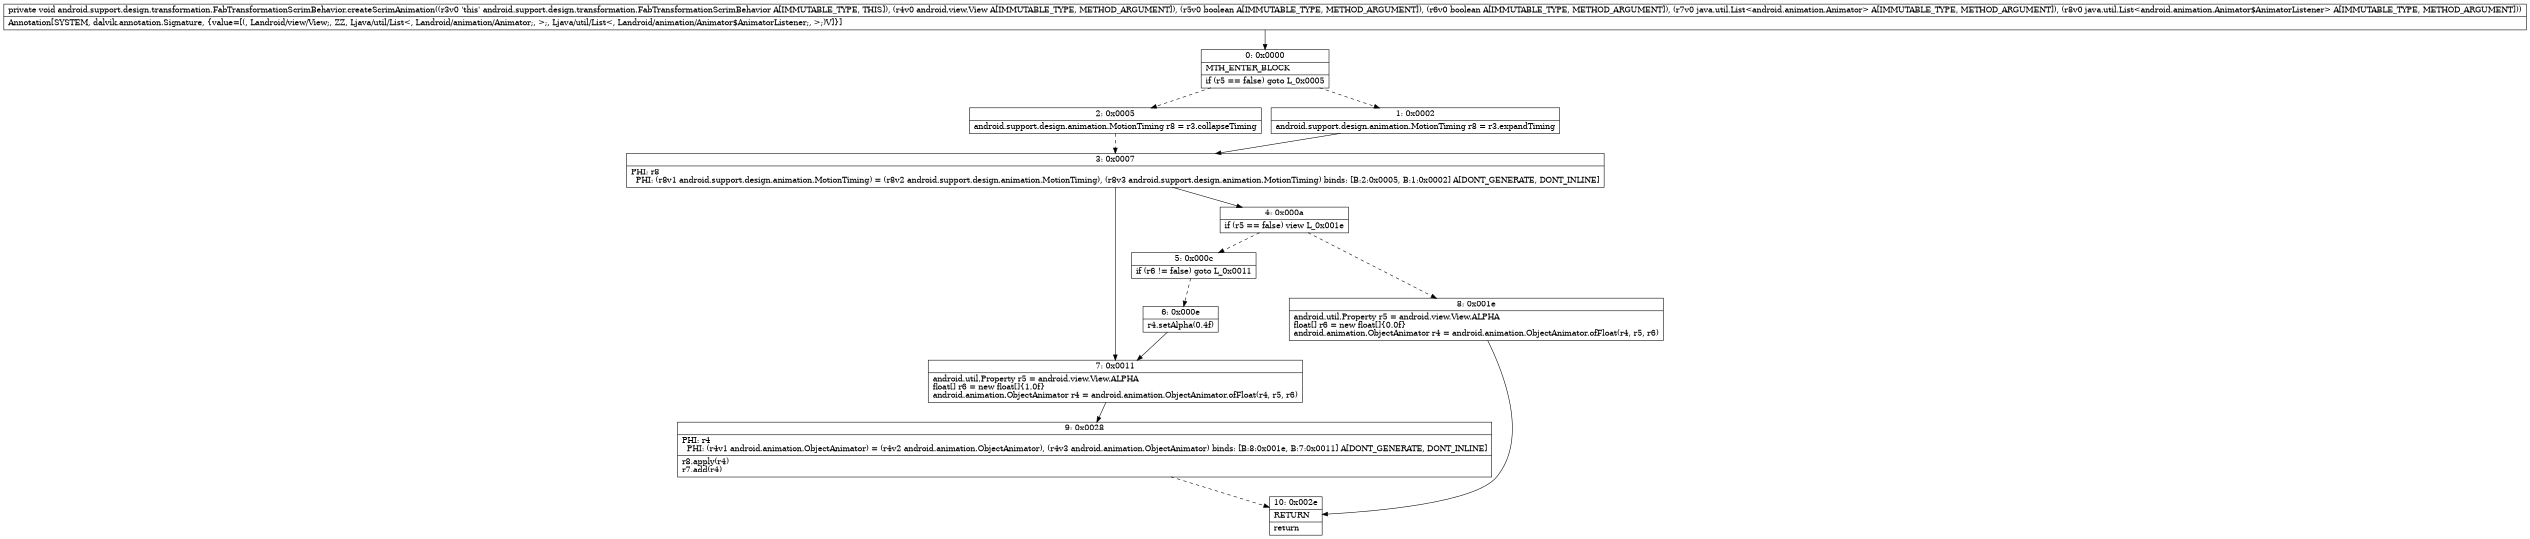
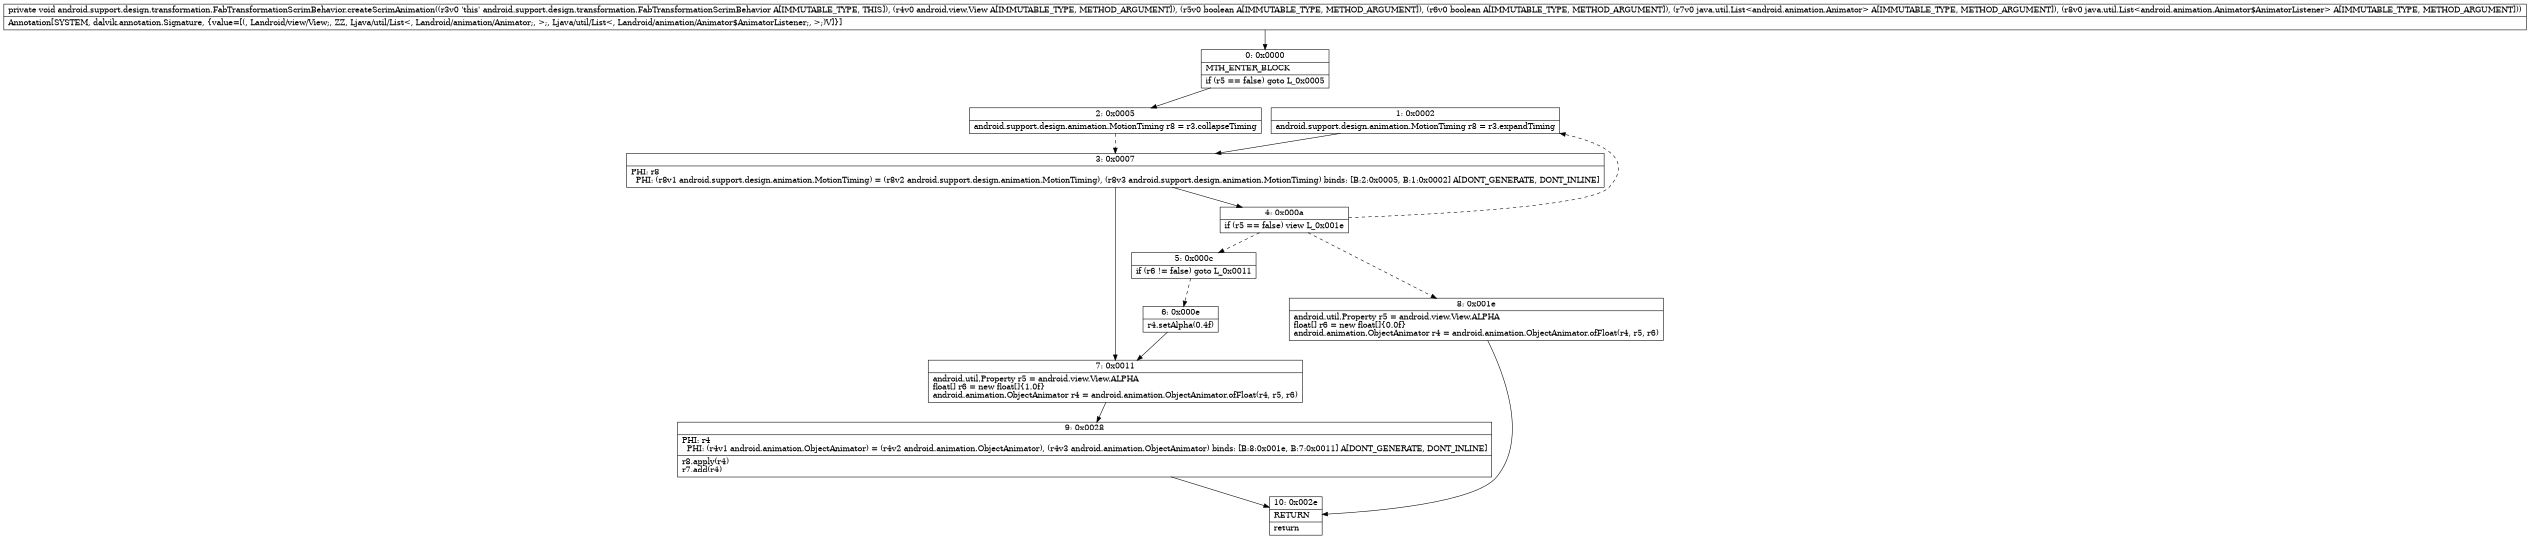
edge "0: 0x0000" -> "2: 0x0005": style dashed -> solid
edge "0: 0x0000" -> "1: 0x0002": now "4: 0x000a" -> "1: 0x0002"
edge "9: 0x0028" -> "10: 0x002e": style dashed -> solid
